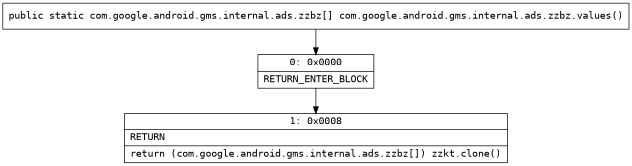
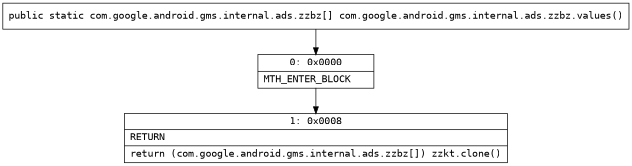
node "0: 0x0000": text "RETURN_ENTER_BLOCK" -> "MTH_ENTER_BLOCK"
